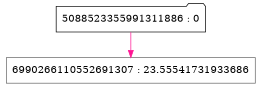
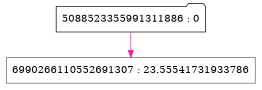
node "6990266110552691307 : 23.55541731933686": label "6990266110552691307 : 23.55541731933686" -> "6990266110552691307 : 23.55541731933786"
